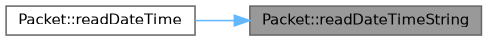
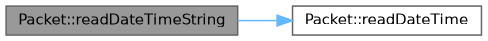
edge "Packet::readDateTime" -> "Packet::readDateTimeString": reversed
